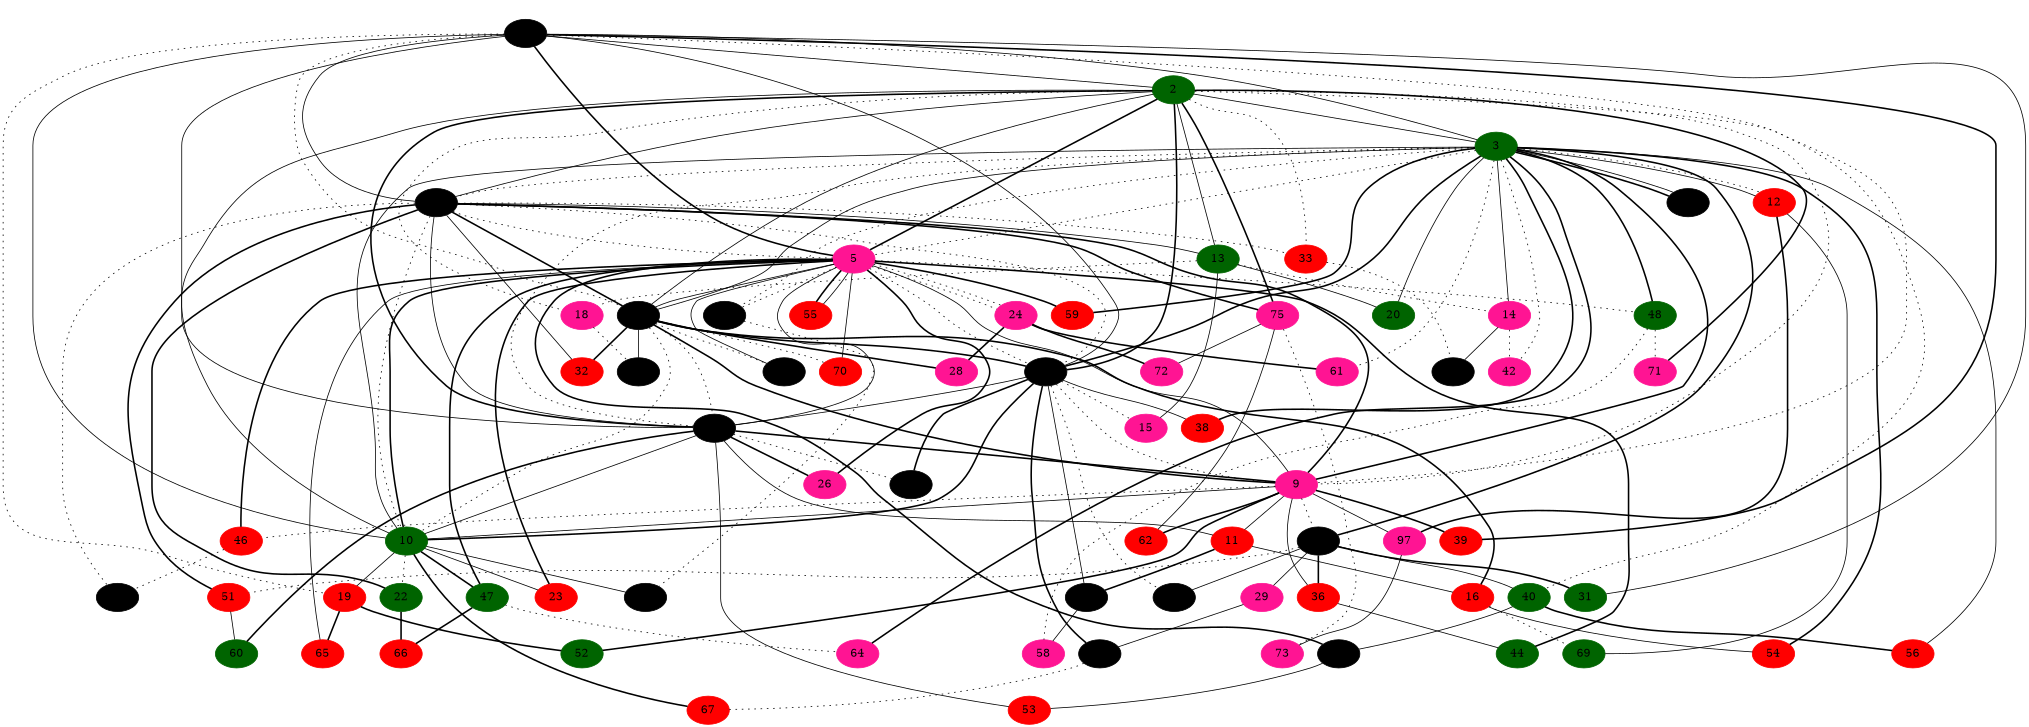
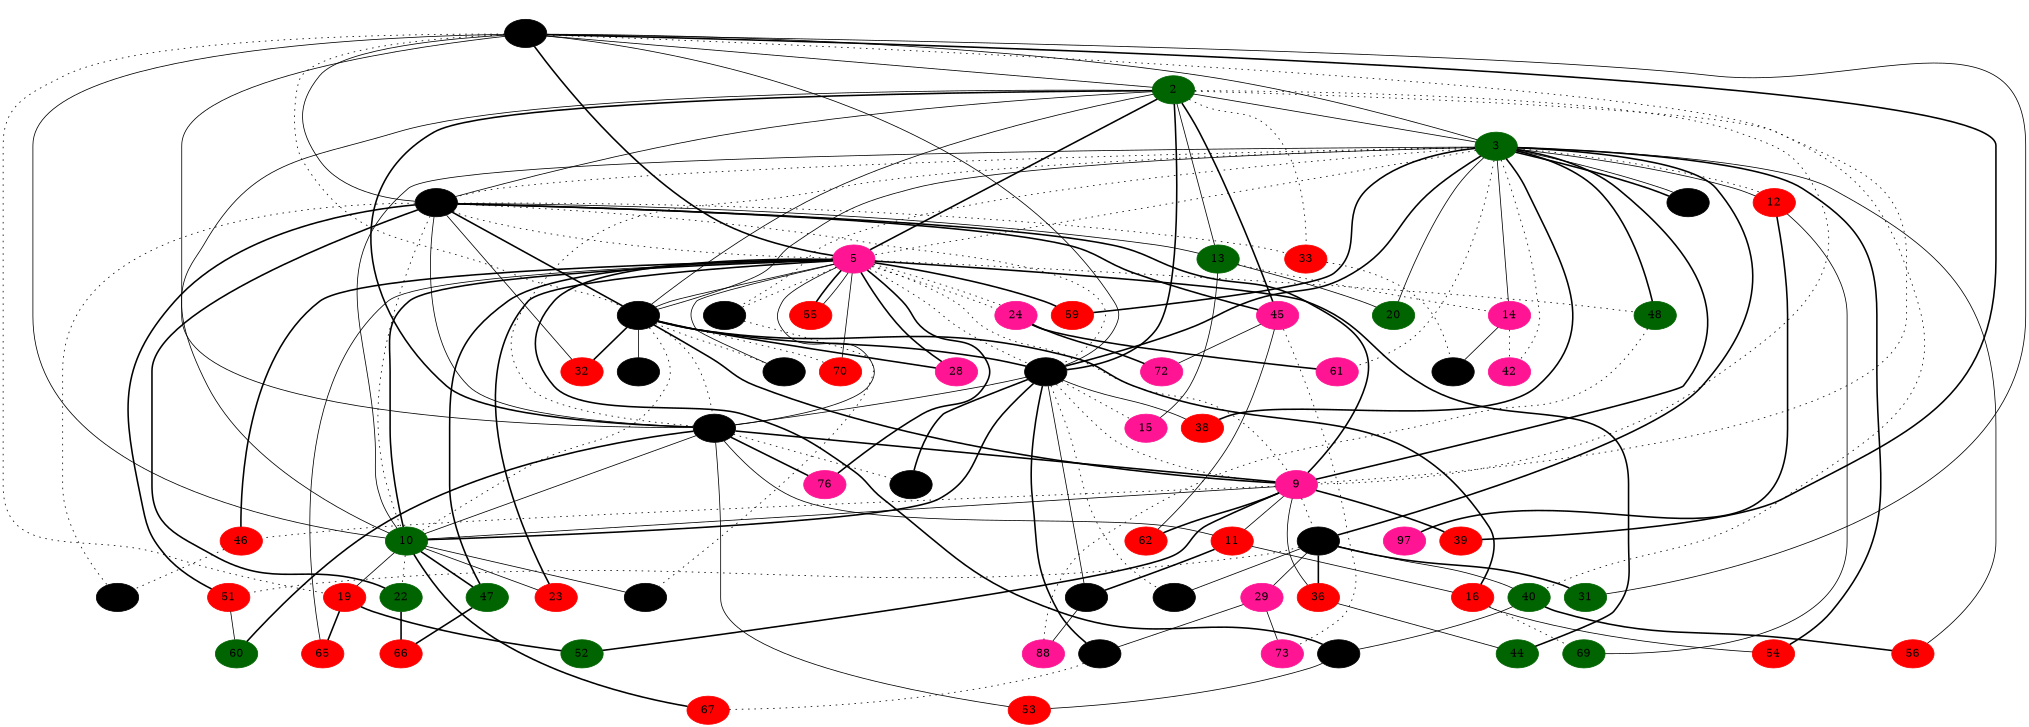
node "18": removed
node "75": label "75" -> "45"
edge "5" -- "9": style solid -> dotted
edge "24" -- "28": now "5" -- "28"
node "71": removed
node "26": label "26" -> "76"
edge "9" -- "97": removed
edge "97" -- "73": now "29" -- "73"
node "64": removed
node "58": label "58" -> "88"
